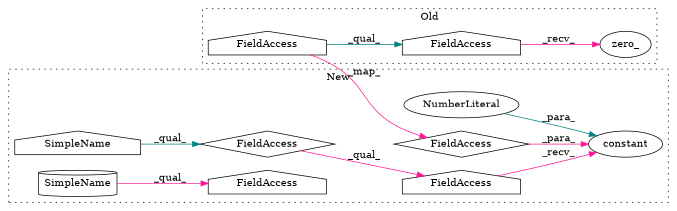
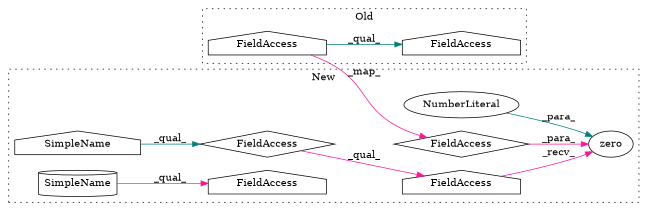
node "zero_": removed
node "constant": label "constant" -> "zero"
